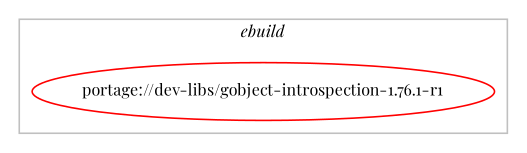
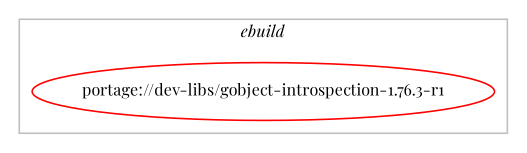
node "portage://dev-libs/gobject-introspection-1.76.1-r1": label "portage://dev-libs/gobject-introspection-1.76.1-r1" -> "portage://dev-libs/gobject-introspection-1.76.3-r1"
